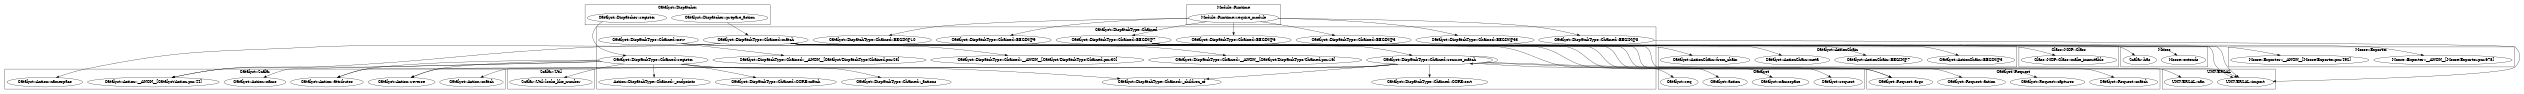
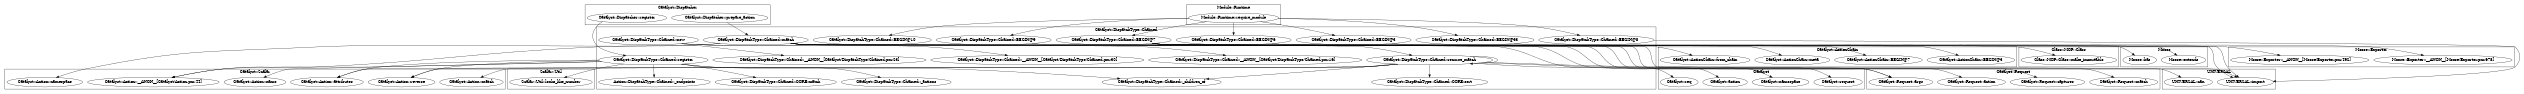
node "Scalar::has": label "Scalar::has" -> "Moose::has"
